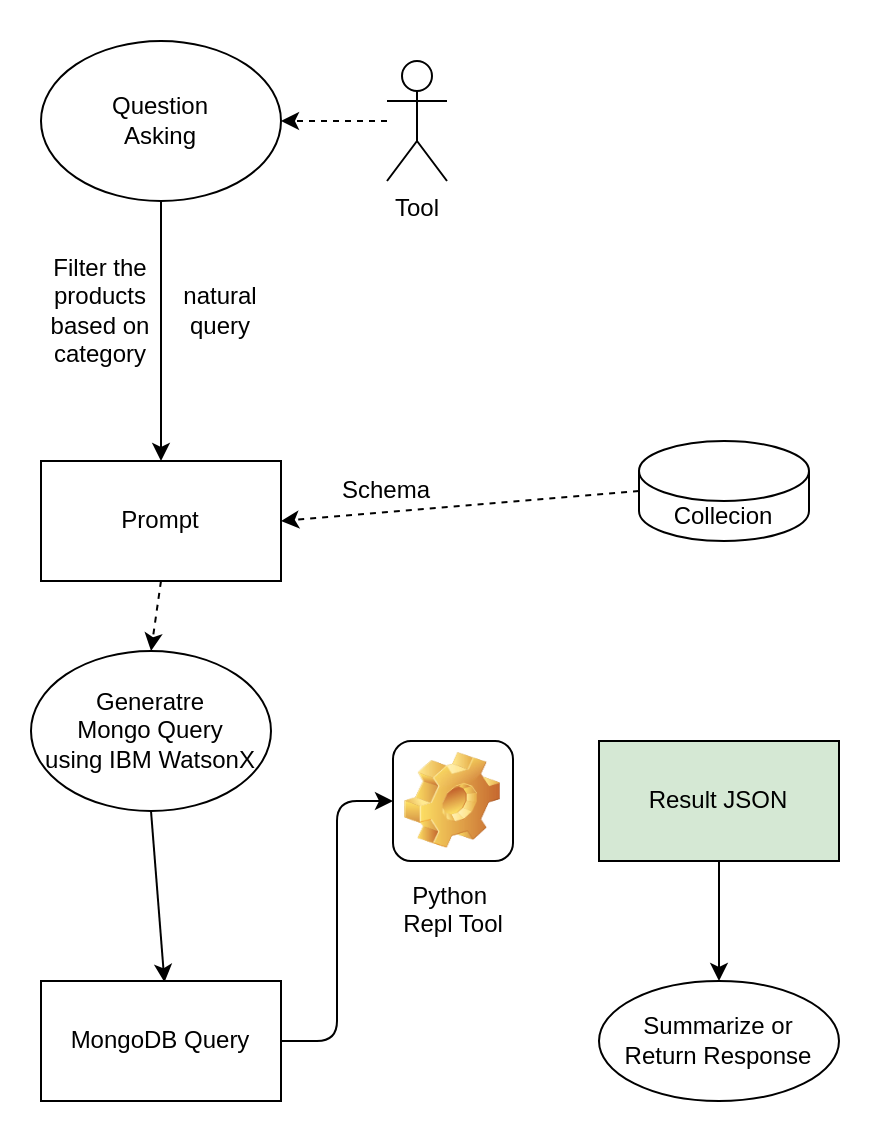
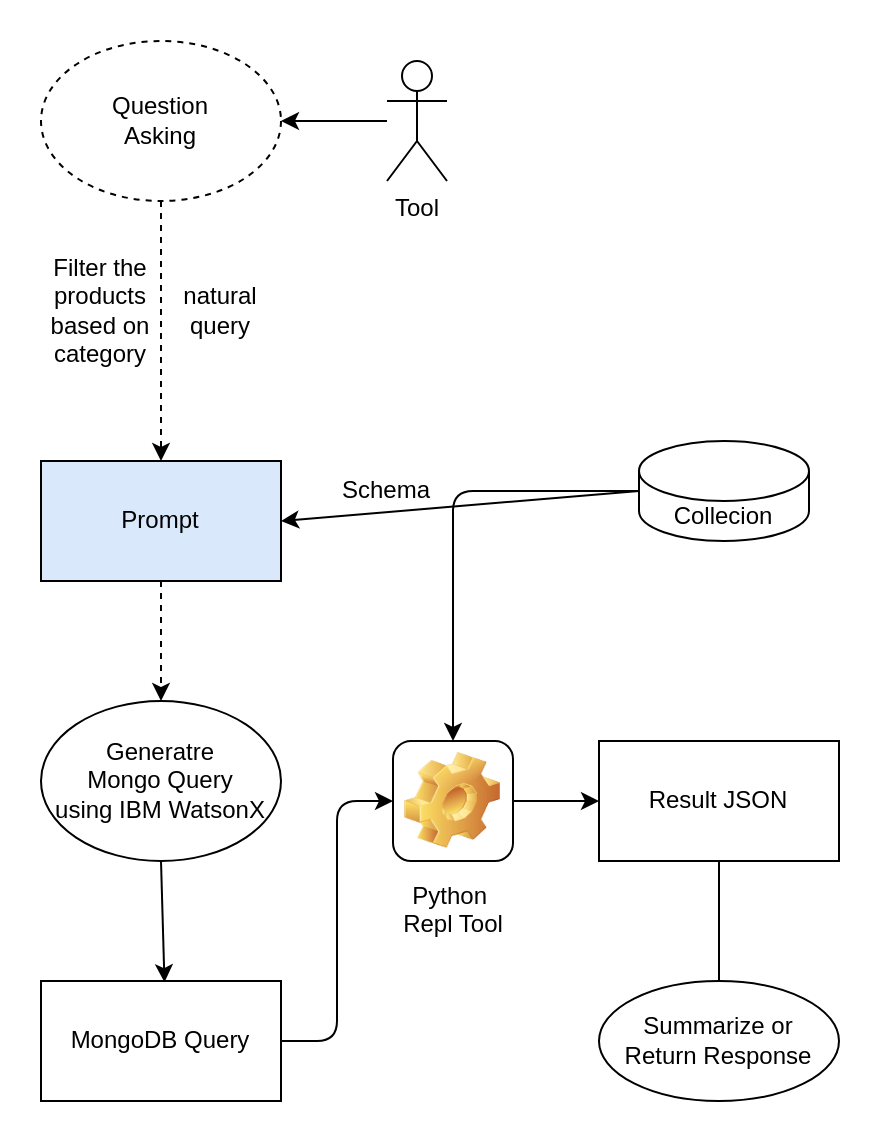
node "Question Asking": style solid -> dashed
edge "Tool" -> "Question Asking": style dashed -> solid
edge "Question Asking" -> "Prompt": style solid -> dashed
edge "Collecion" -> "Prompt": style dashed -> solid
node "Prompt": fillcolor #ffffff -> #dae8fc
edge "Collecion" -> "Python Repl Tool": added
node "Generatre Mongo Query using IBM WatsonX": moved (151, 731) -> (161, 781)
edge "Python Repl Tool" -> "Result JSON": added
node "Result JSON": fillcolor #d5e8d4 -> #ffffff
edge "Result JSON" -> "Summarize or Return Response": arrowhead classic -> none
